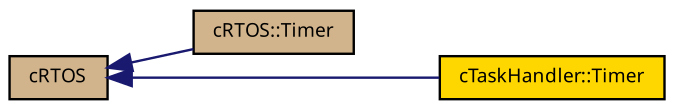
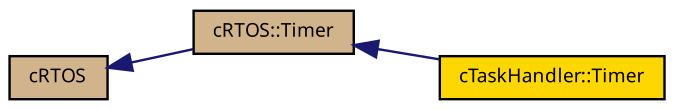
edge "cTaskHandler::Timer" -> "cRTOS": now "cTaskHandler::Timer" -> "cRTOS::Timer"
